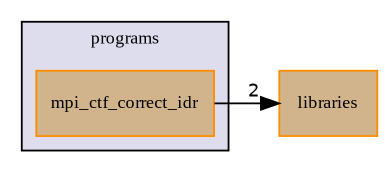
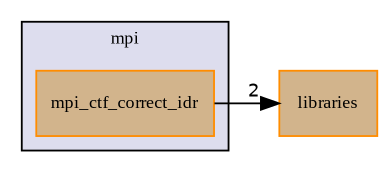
cluster "programs": label "programs" -> "mpi"
